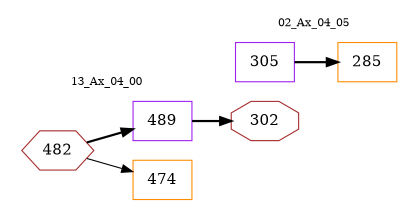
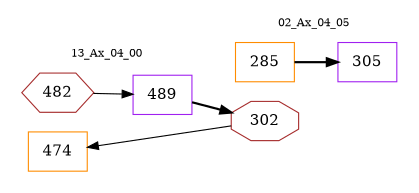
edge "305" -> "285": reversed
edge "482" -> "489": style bold -> solid
edge "482" -> "474": now "302" -> "474"
